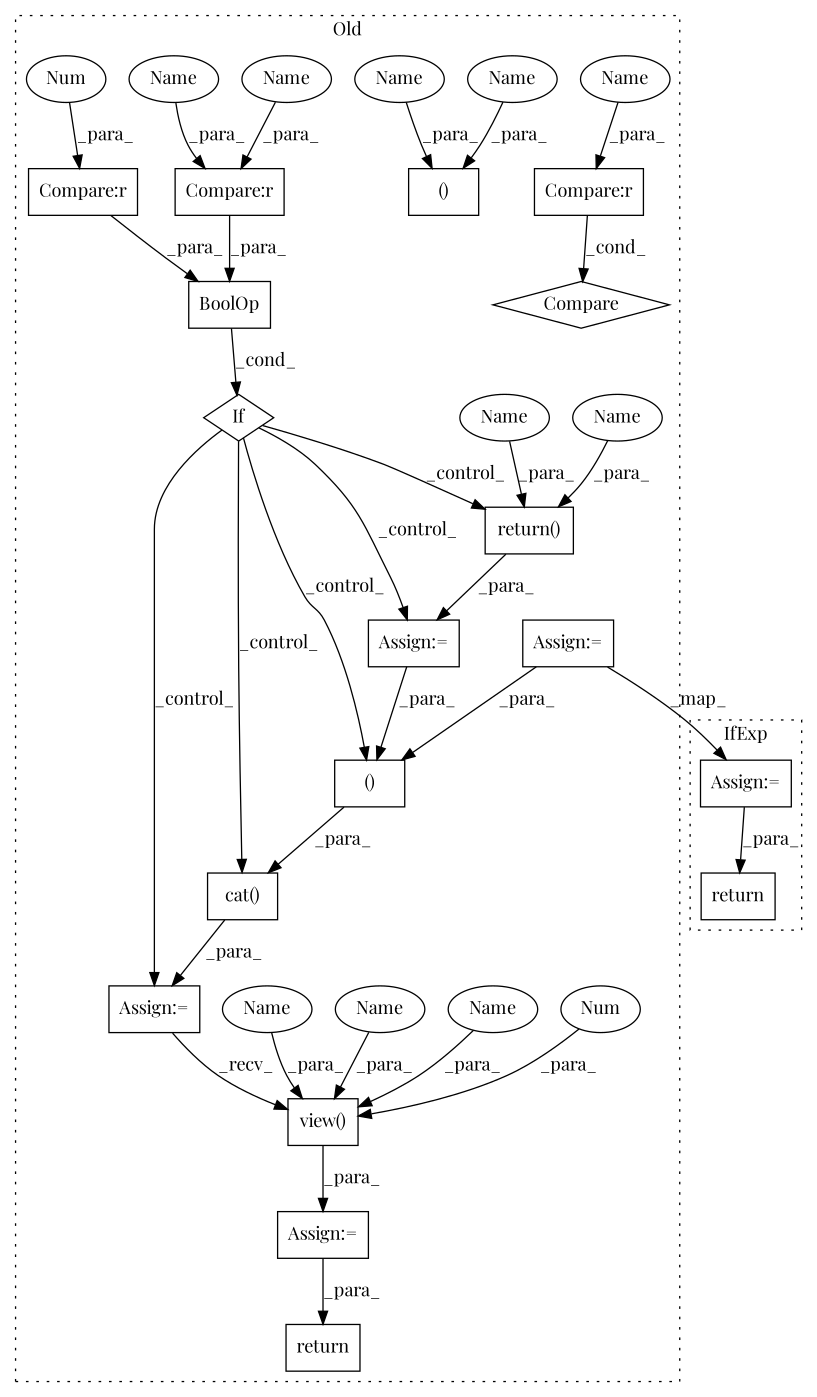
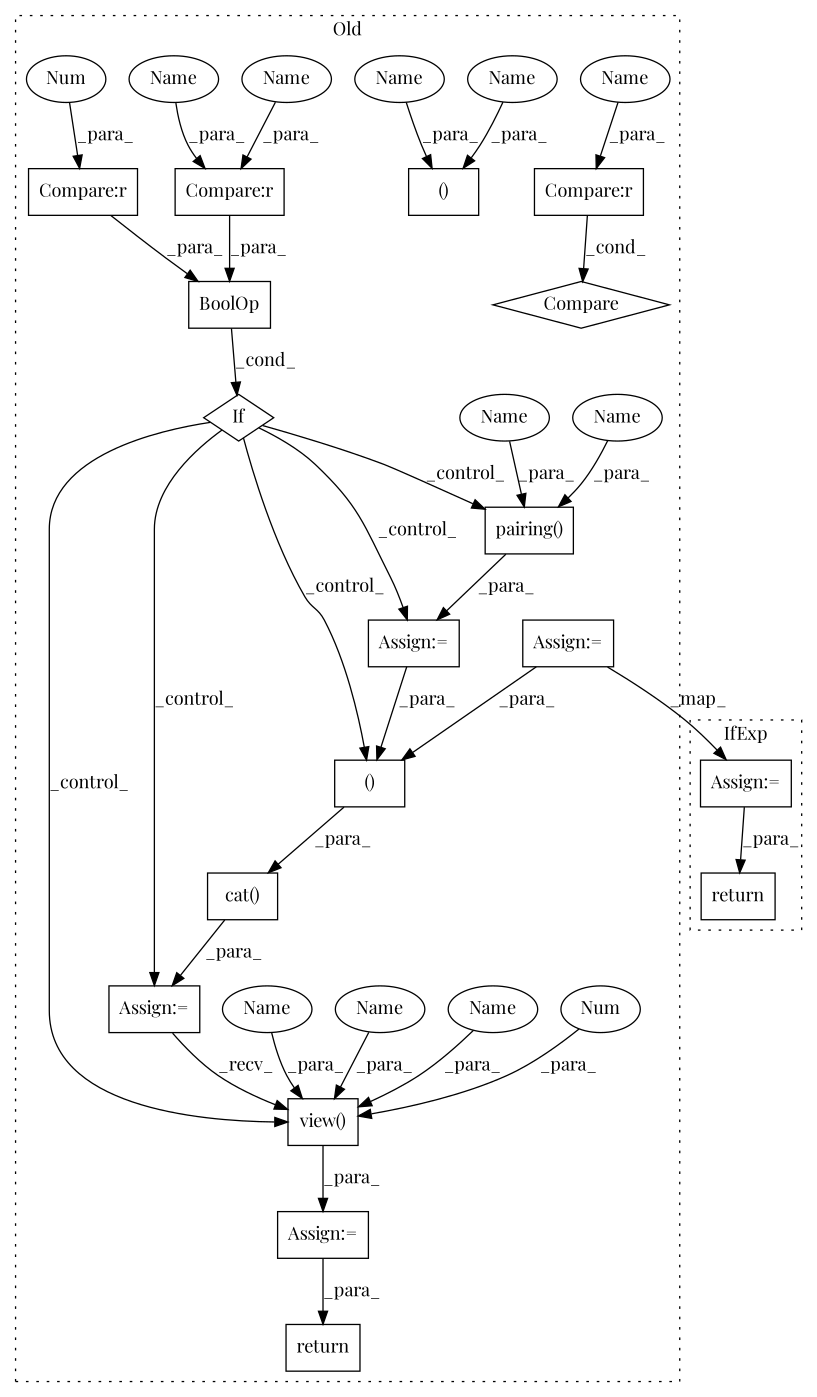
node "return()": label "return()" -> "pairing()"
edge "If" -> "cat()": now "If" -> "view()"
